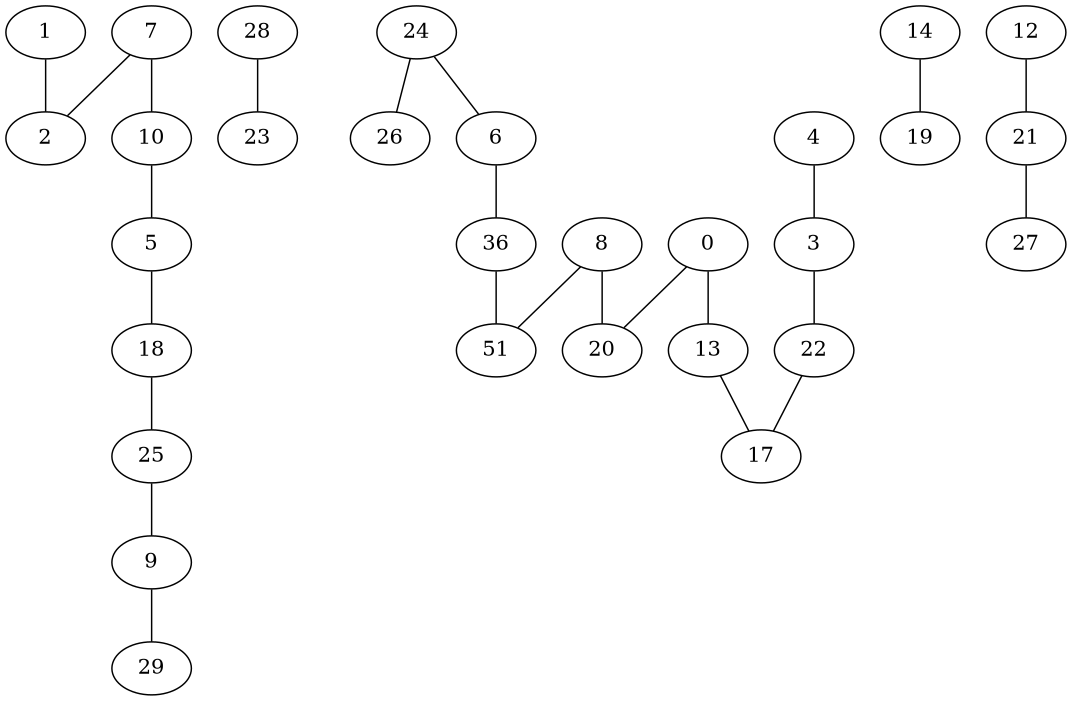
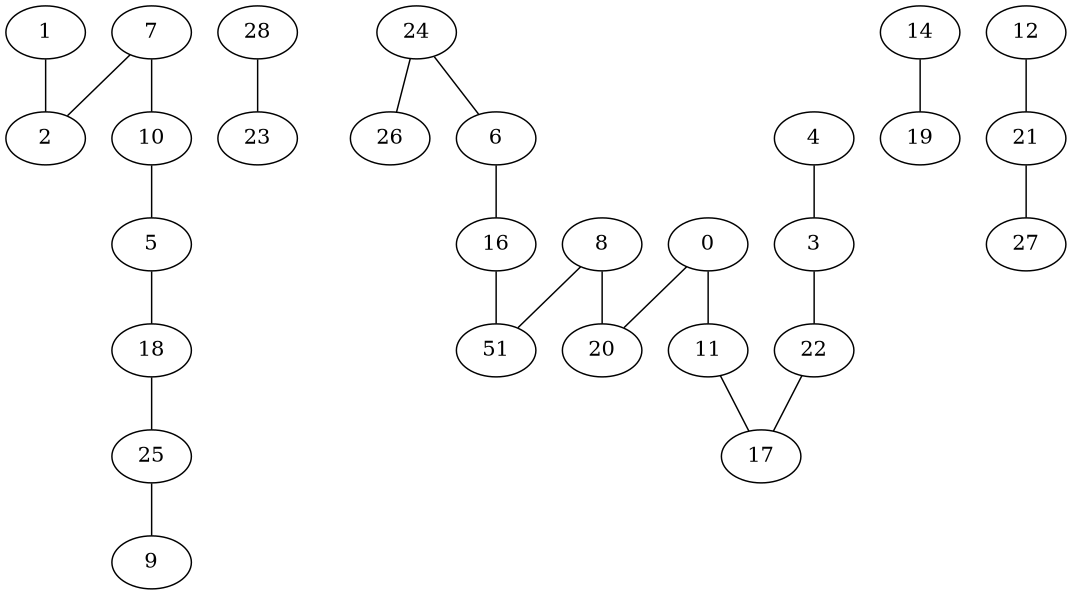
node "36": label "36" -> "16"
node "13": label "13" -> "11"
node "29": removed
